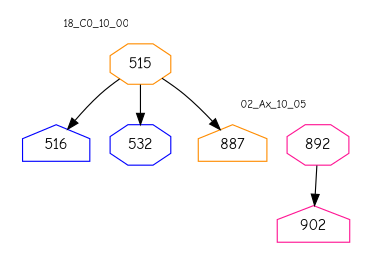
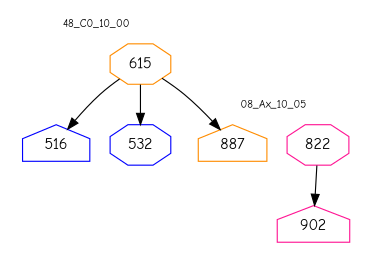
cluster "18_C0_10_00": label "18_C0_10_00" -> "48_C0_10_00"
node "515": label "515" -> "615"
cluster "02_Ax_10_05": label "02_Ax_10_05" -> "08_Ax_10_05"
node "892": label "892" -> "822"
